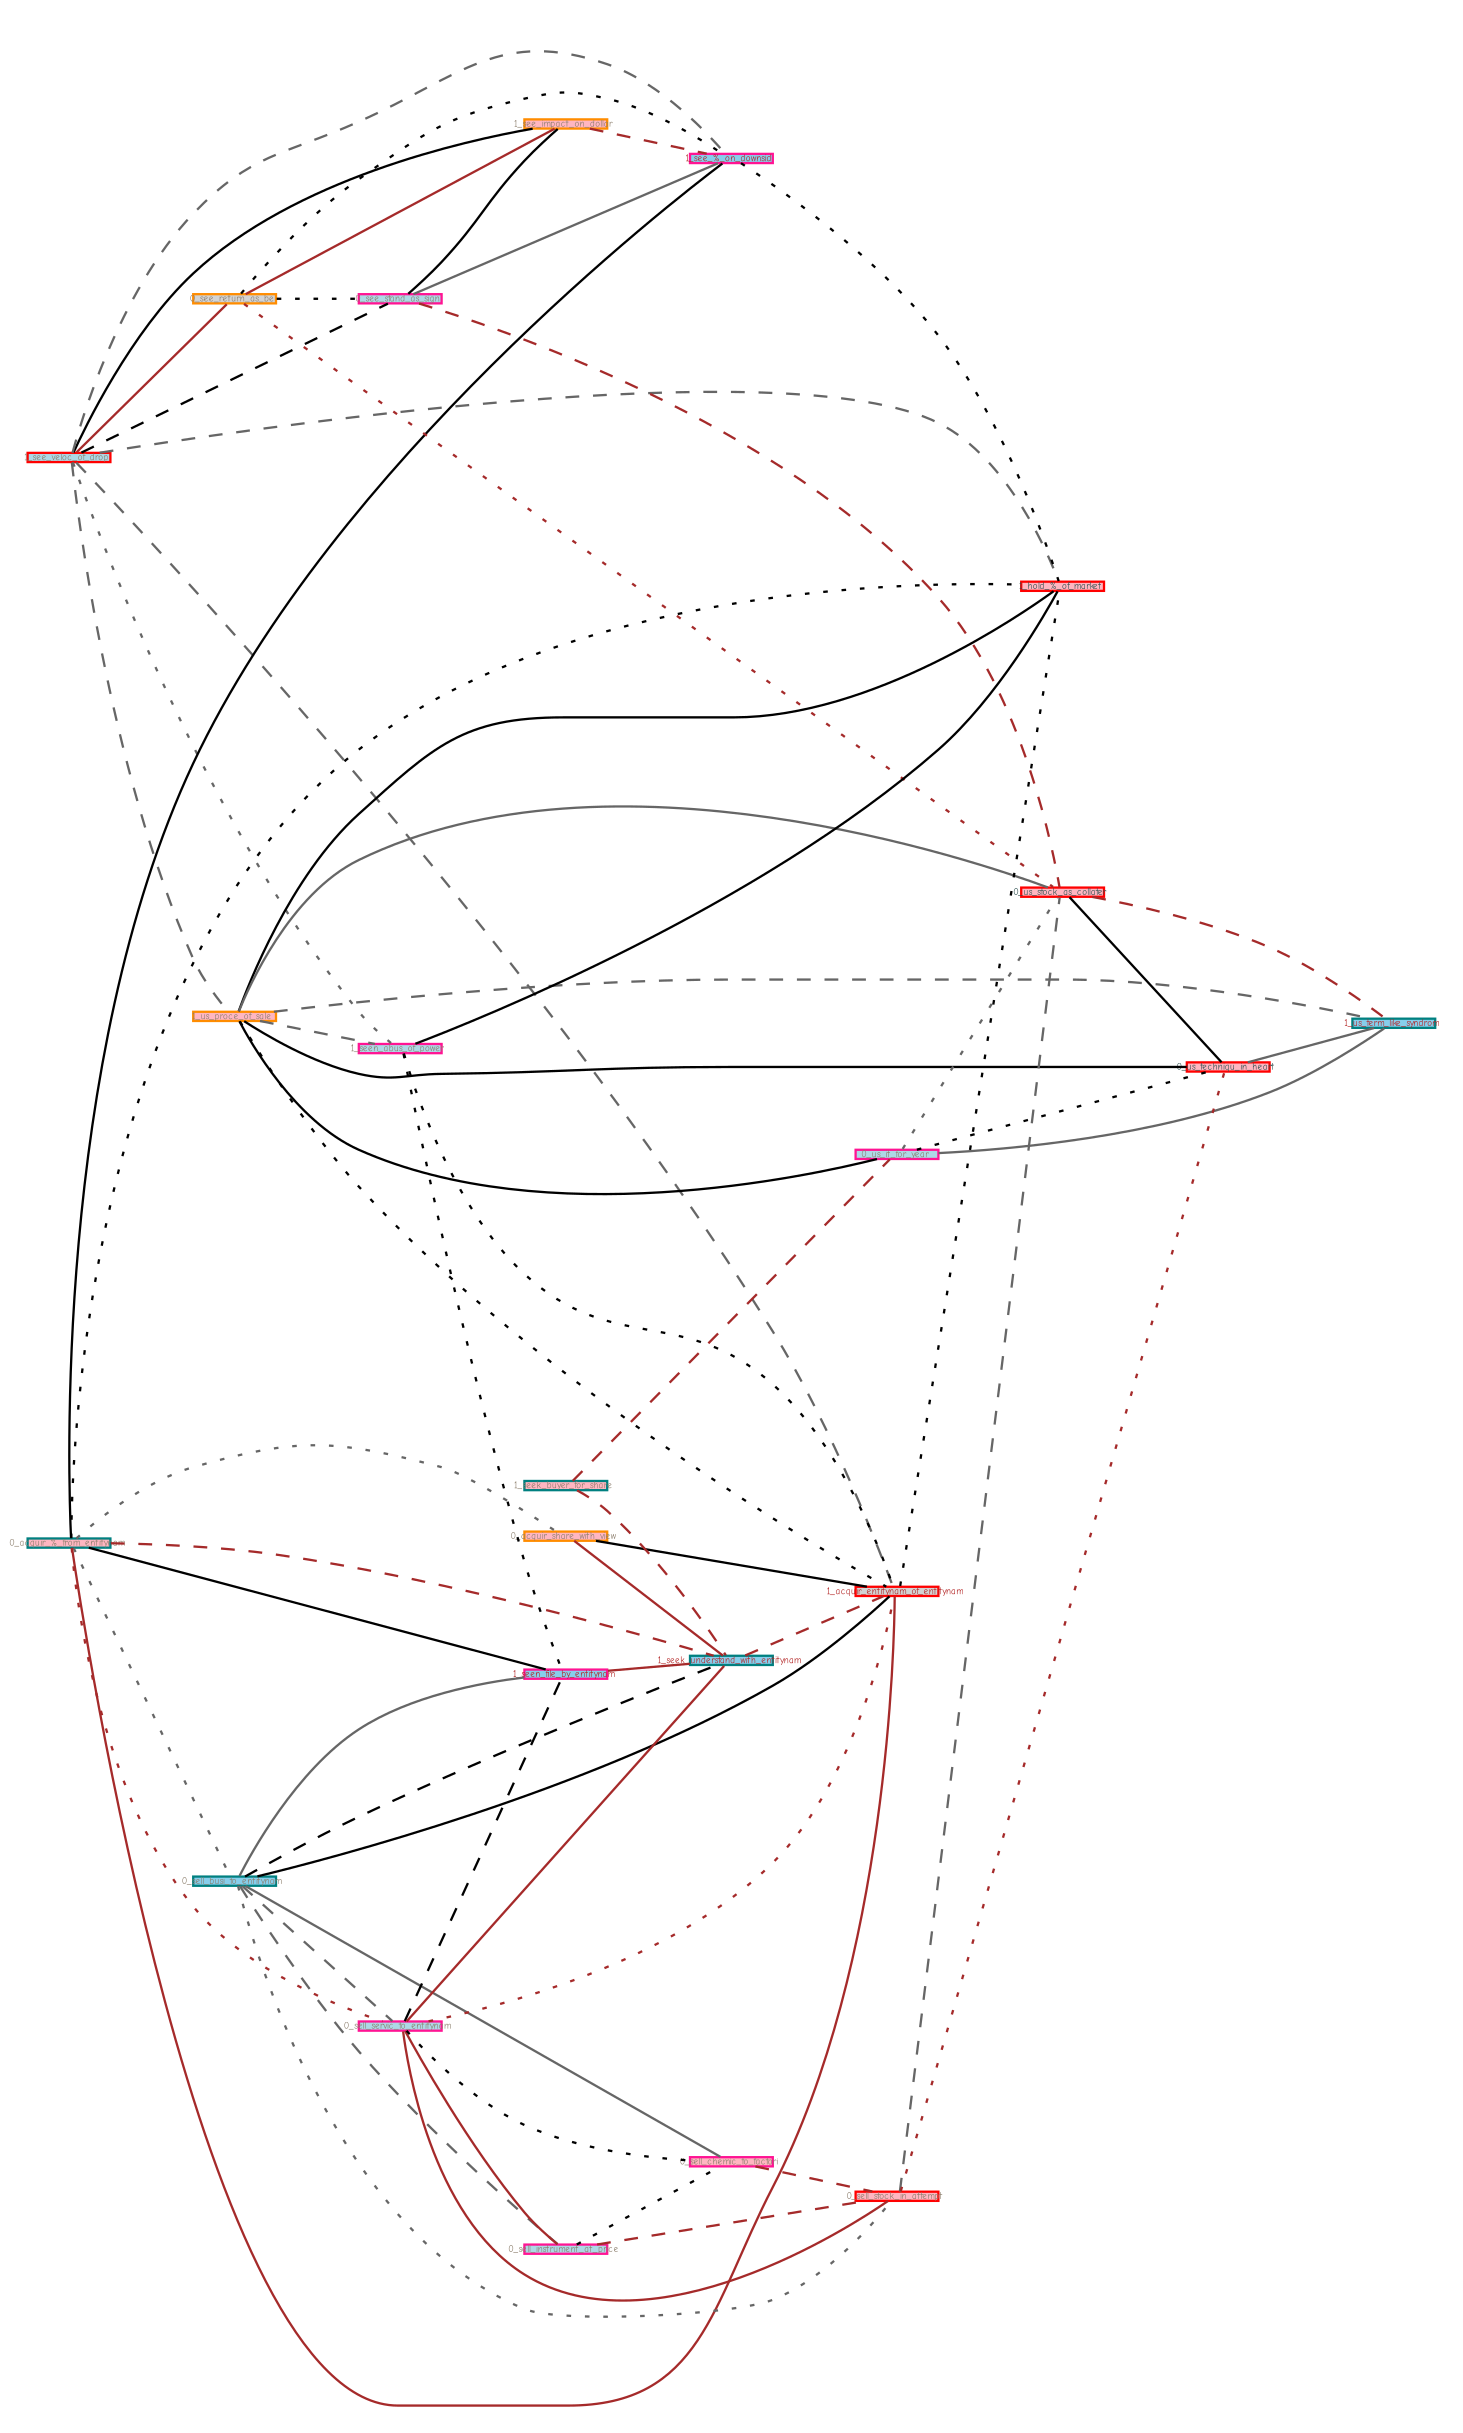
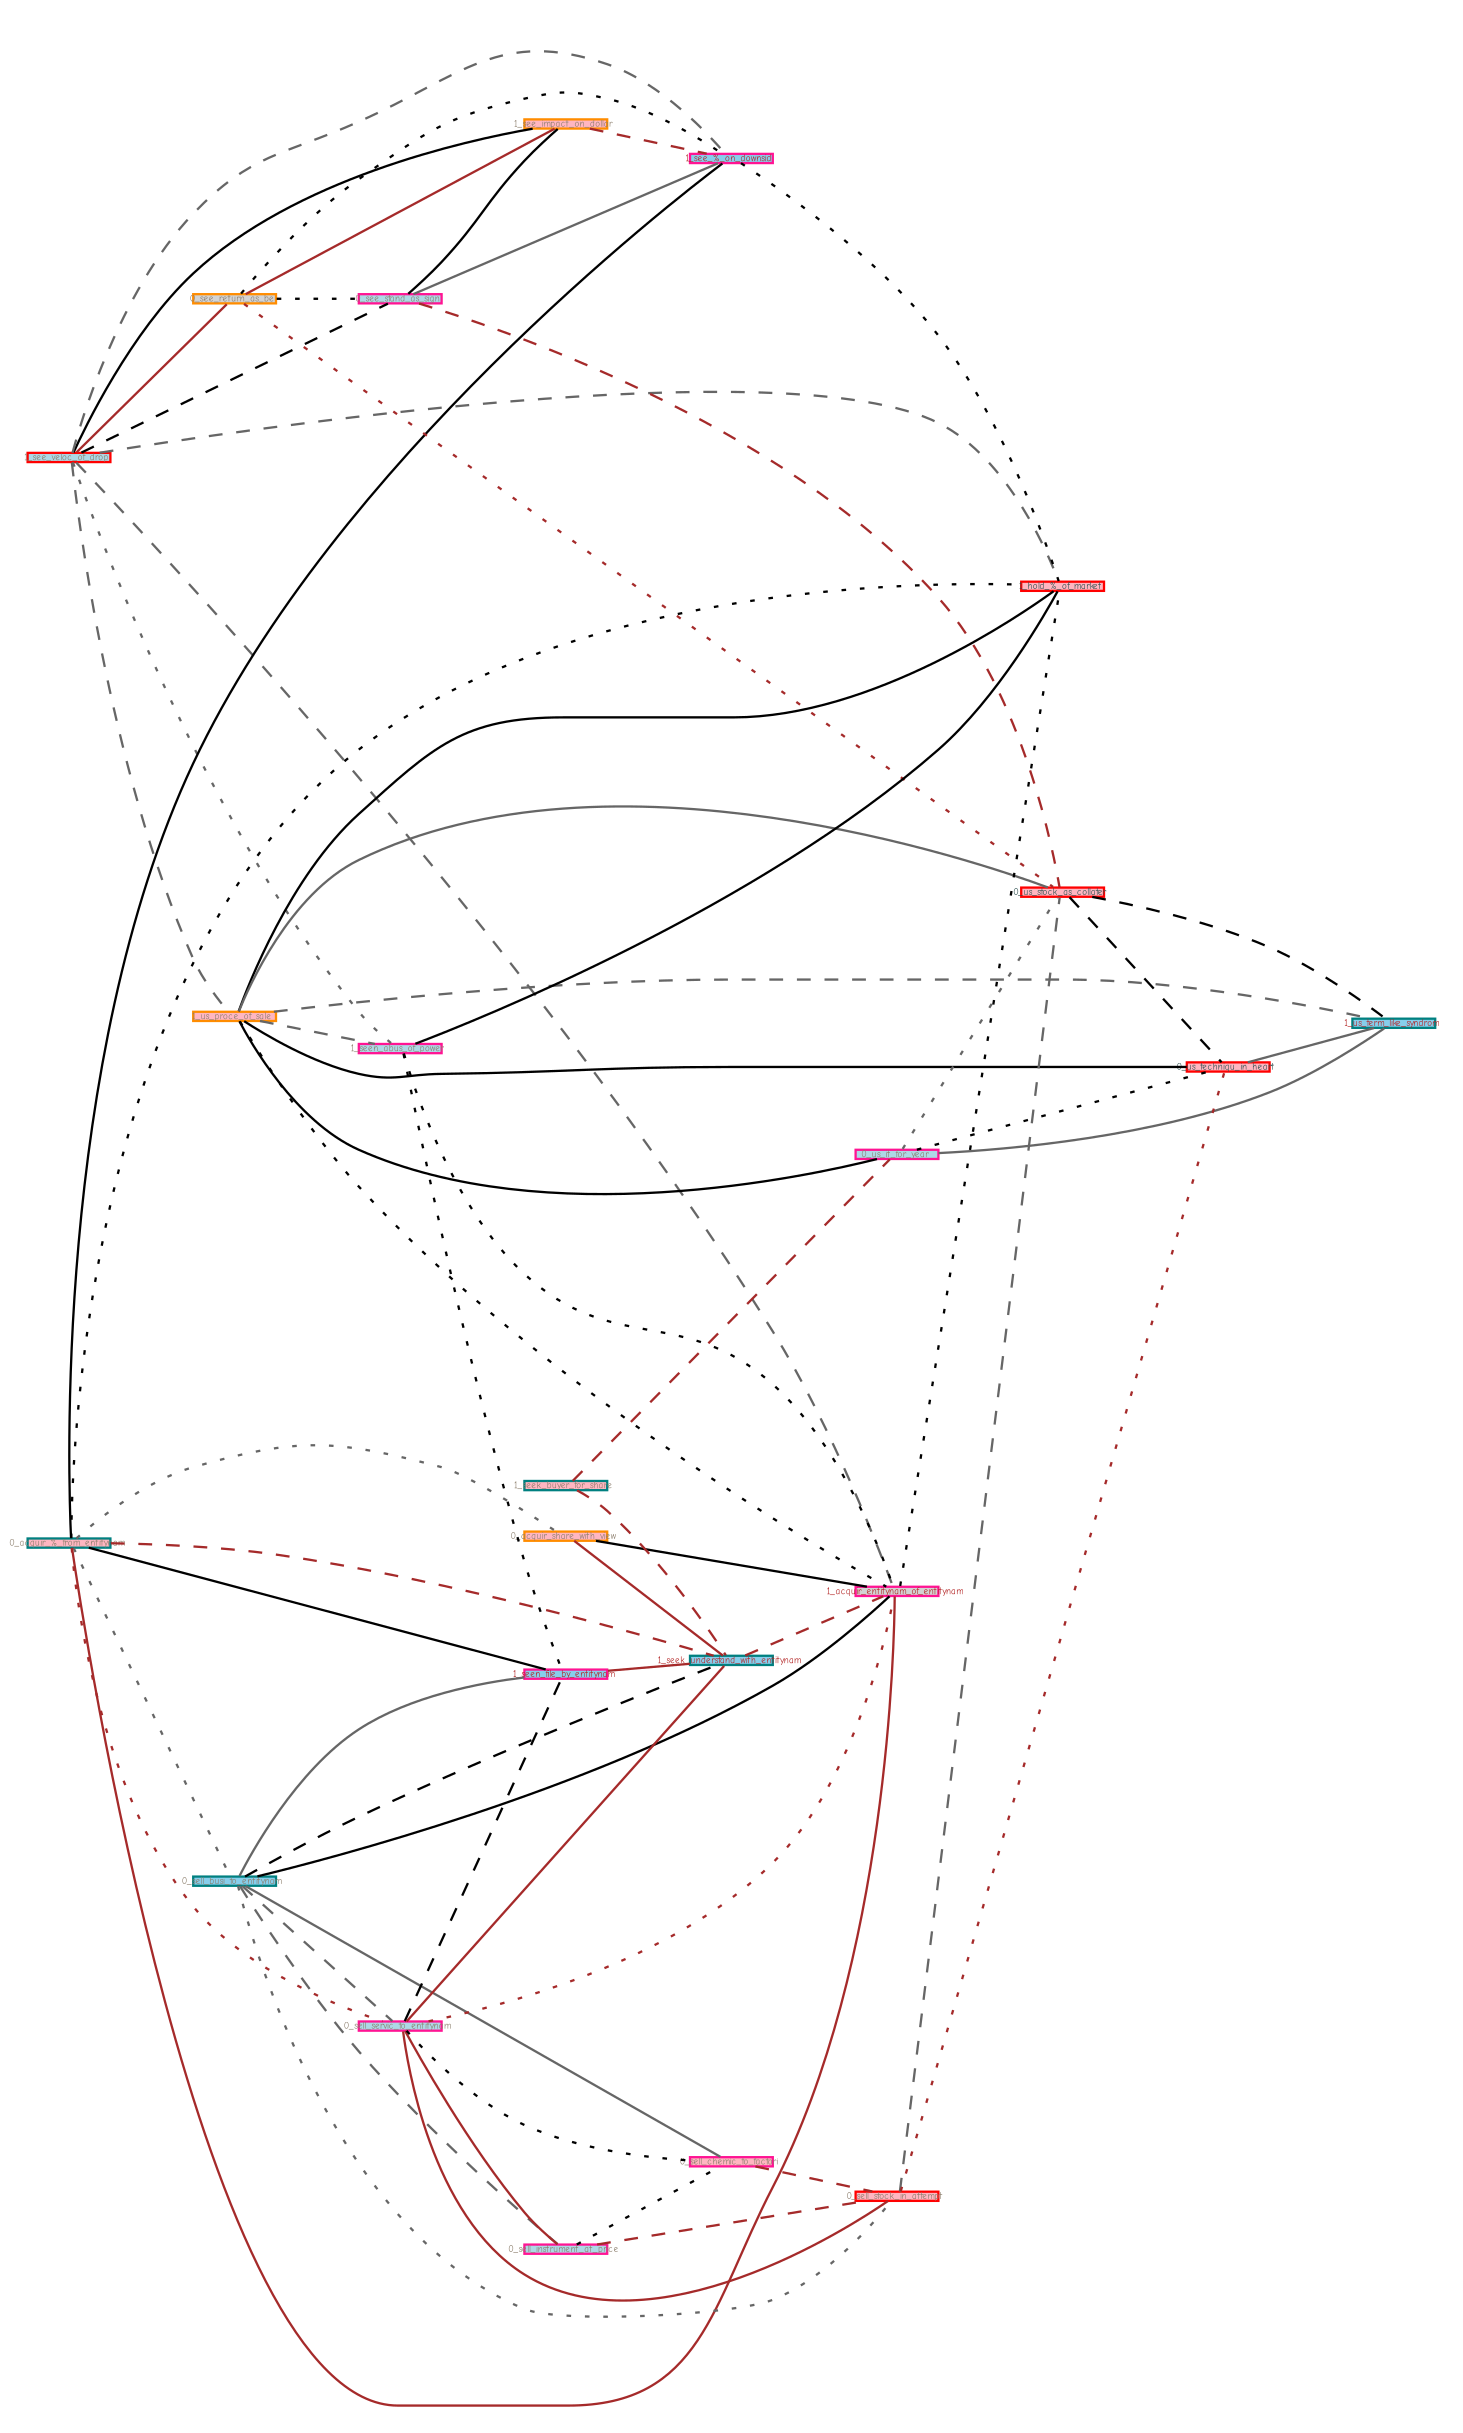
edge "0_us_stock_as_collater" -- "1_us_term_like_syndrom": color brown -> black
edge "0_us_stock_as_collater" -- "0_us_techniqu_in_heart": style solid -> dashed
node "1_acquir_entitynam_of_entitynam": color red -> deeppink
